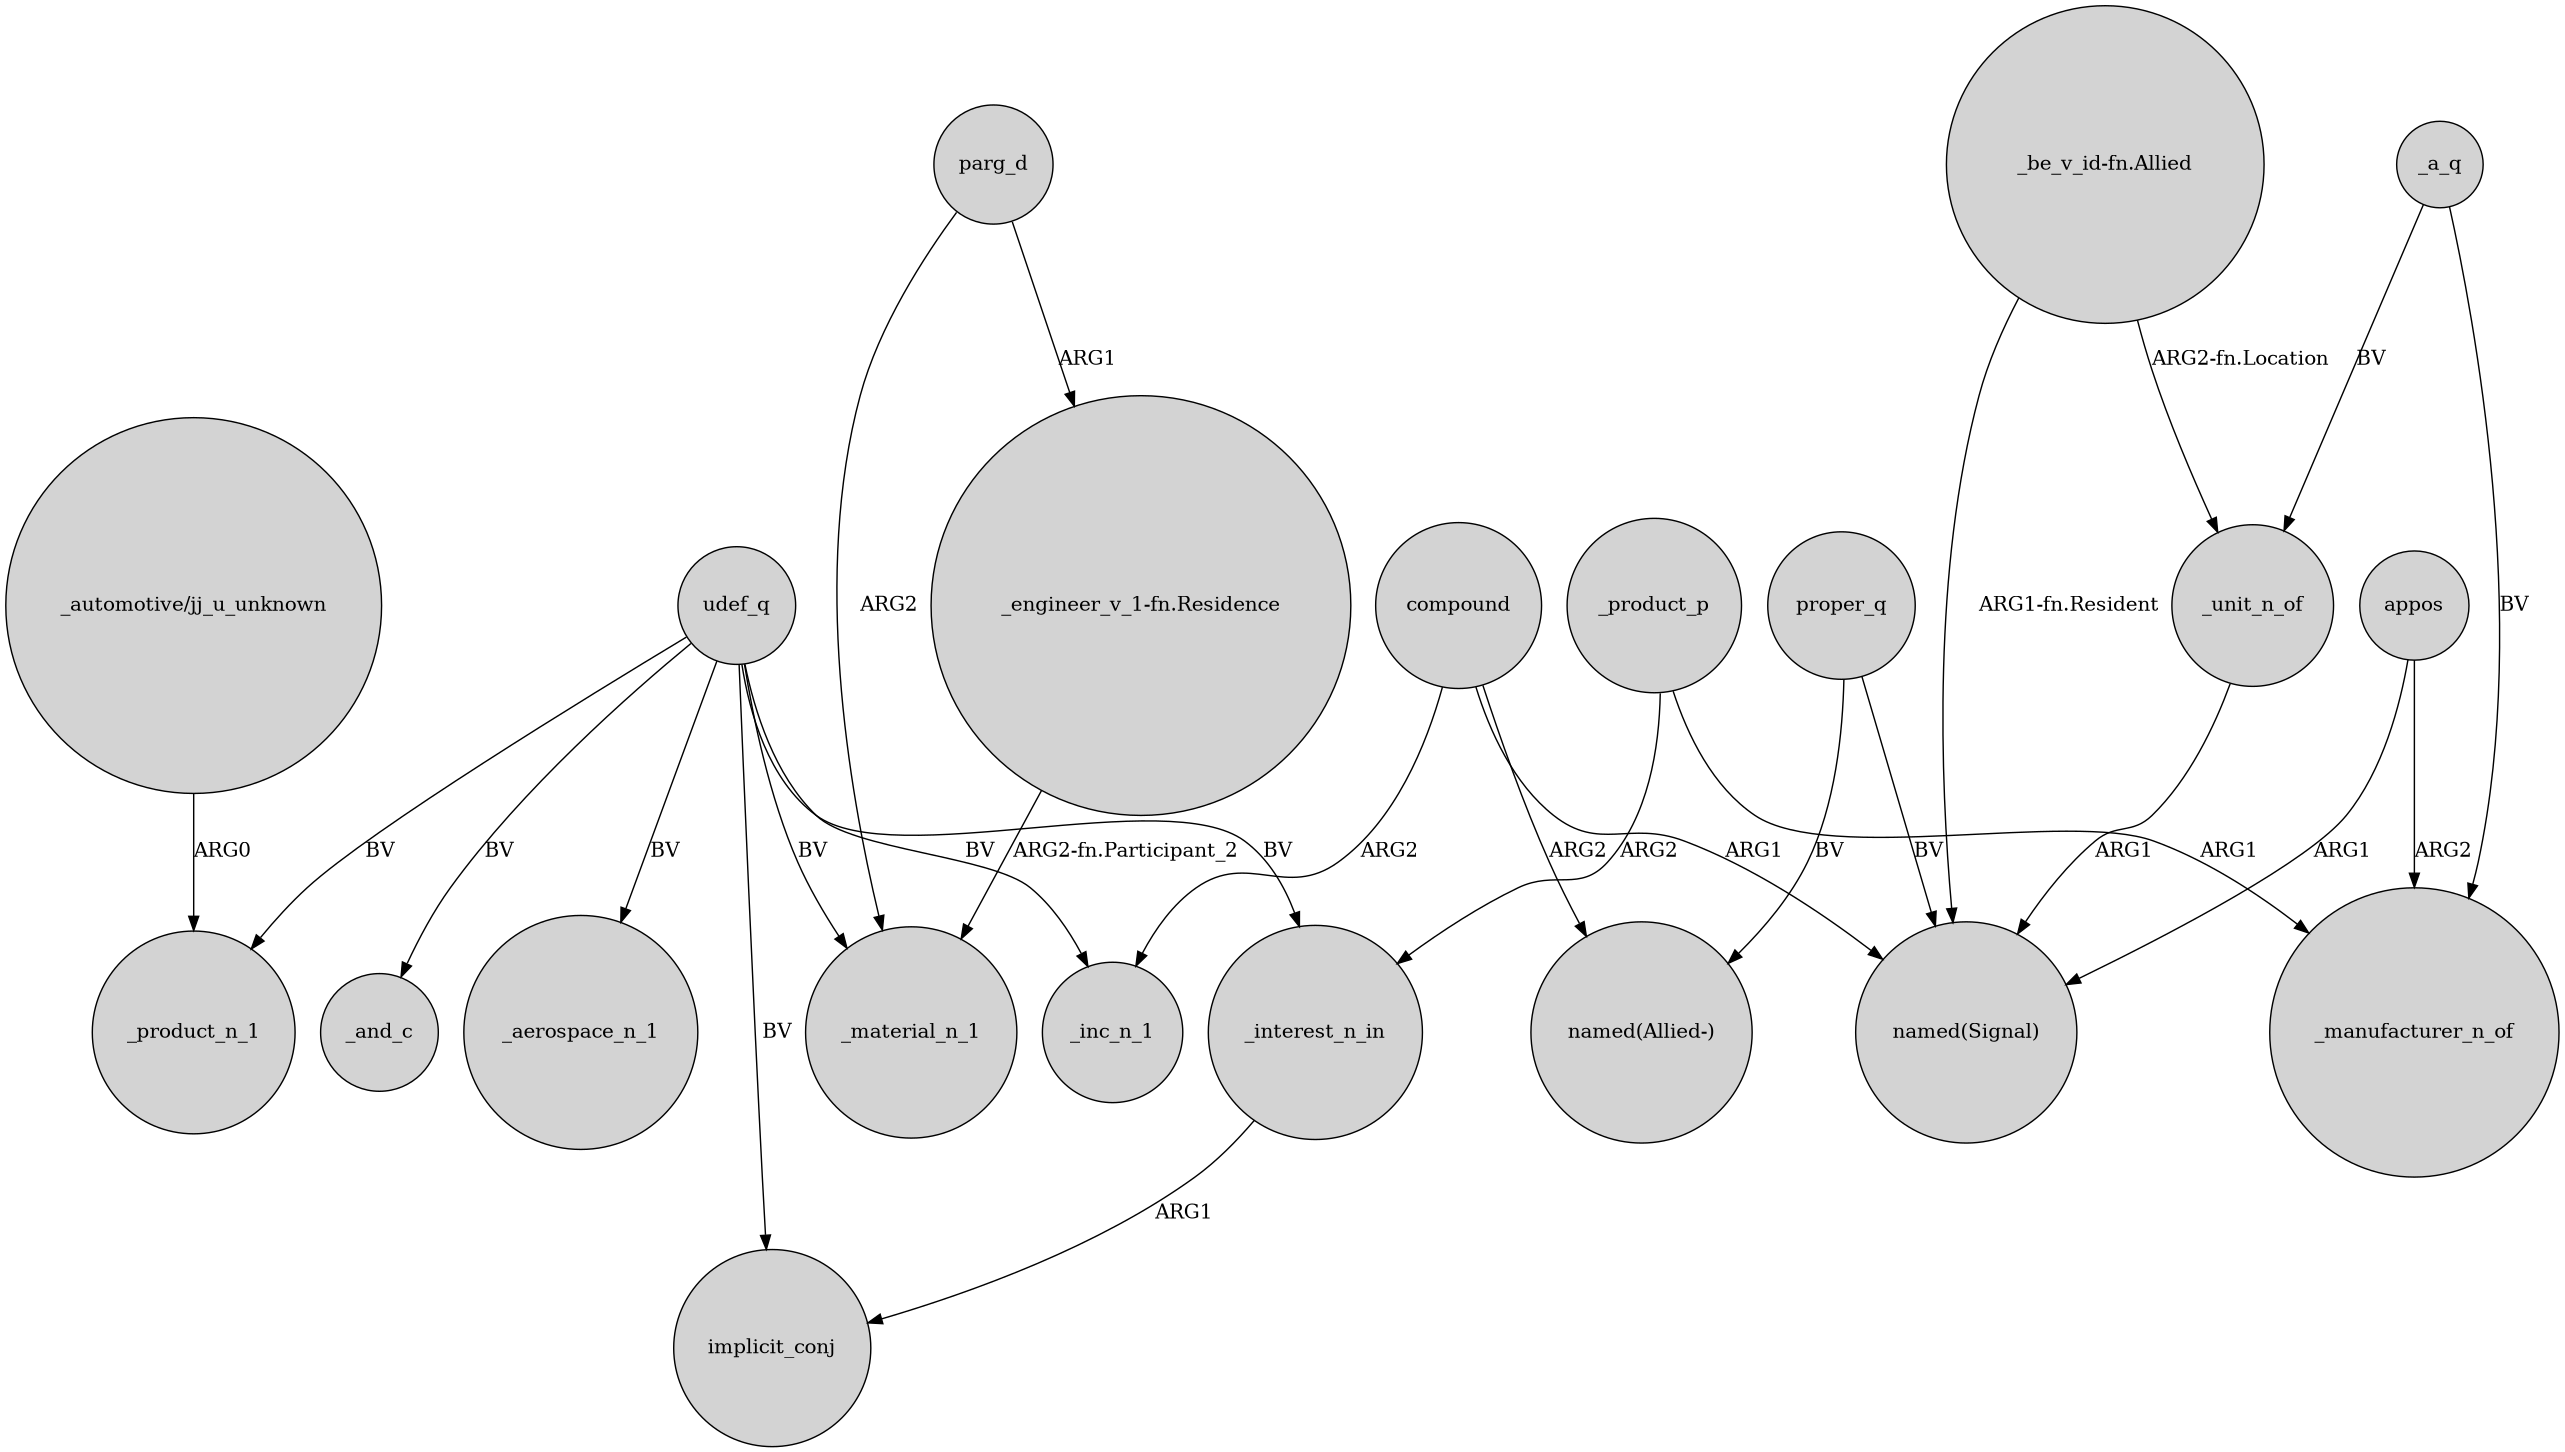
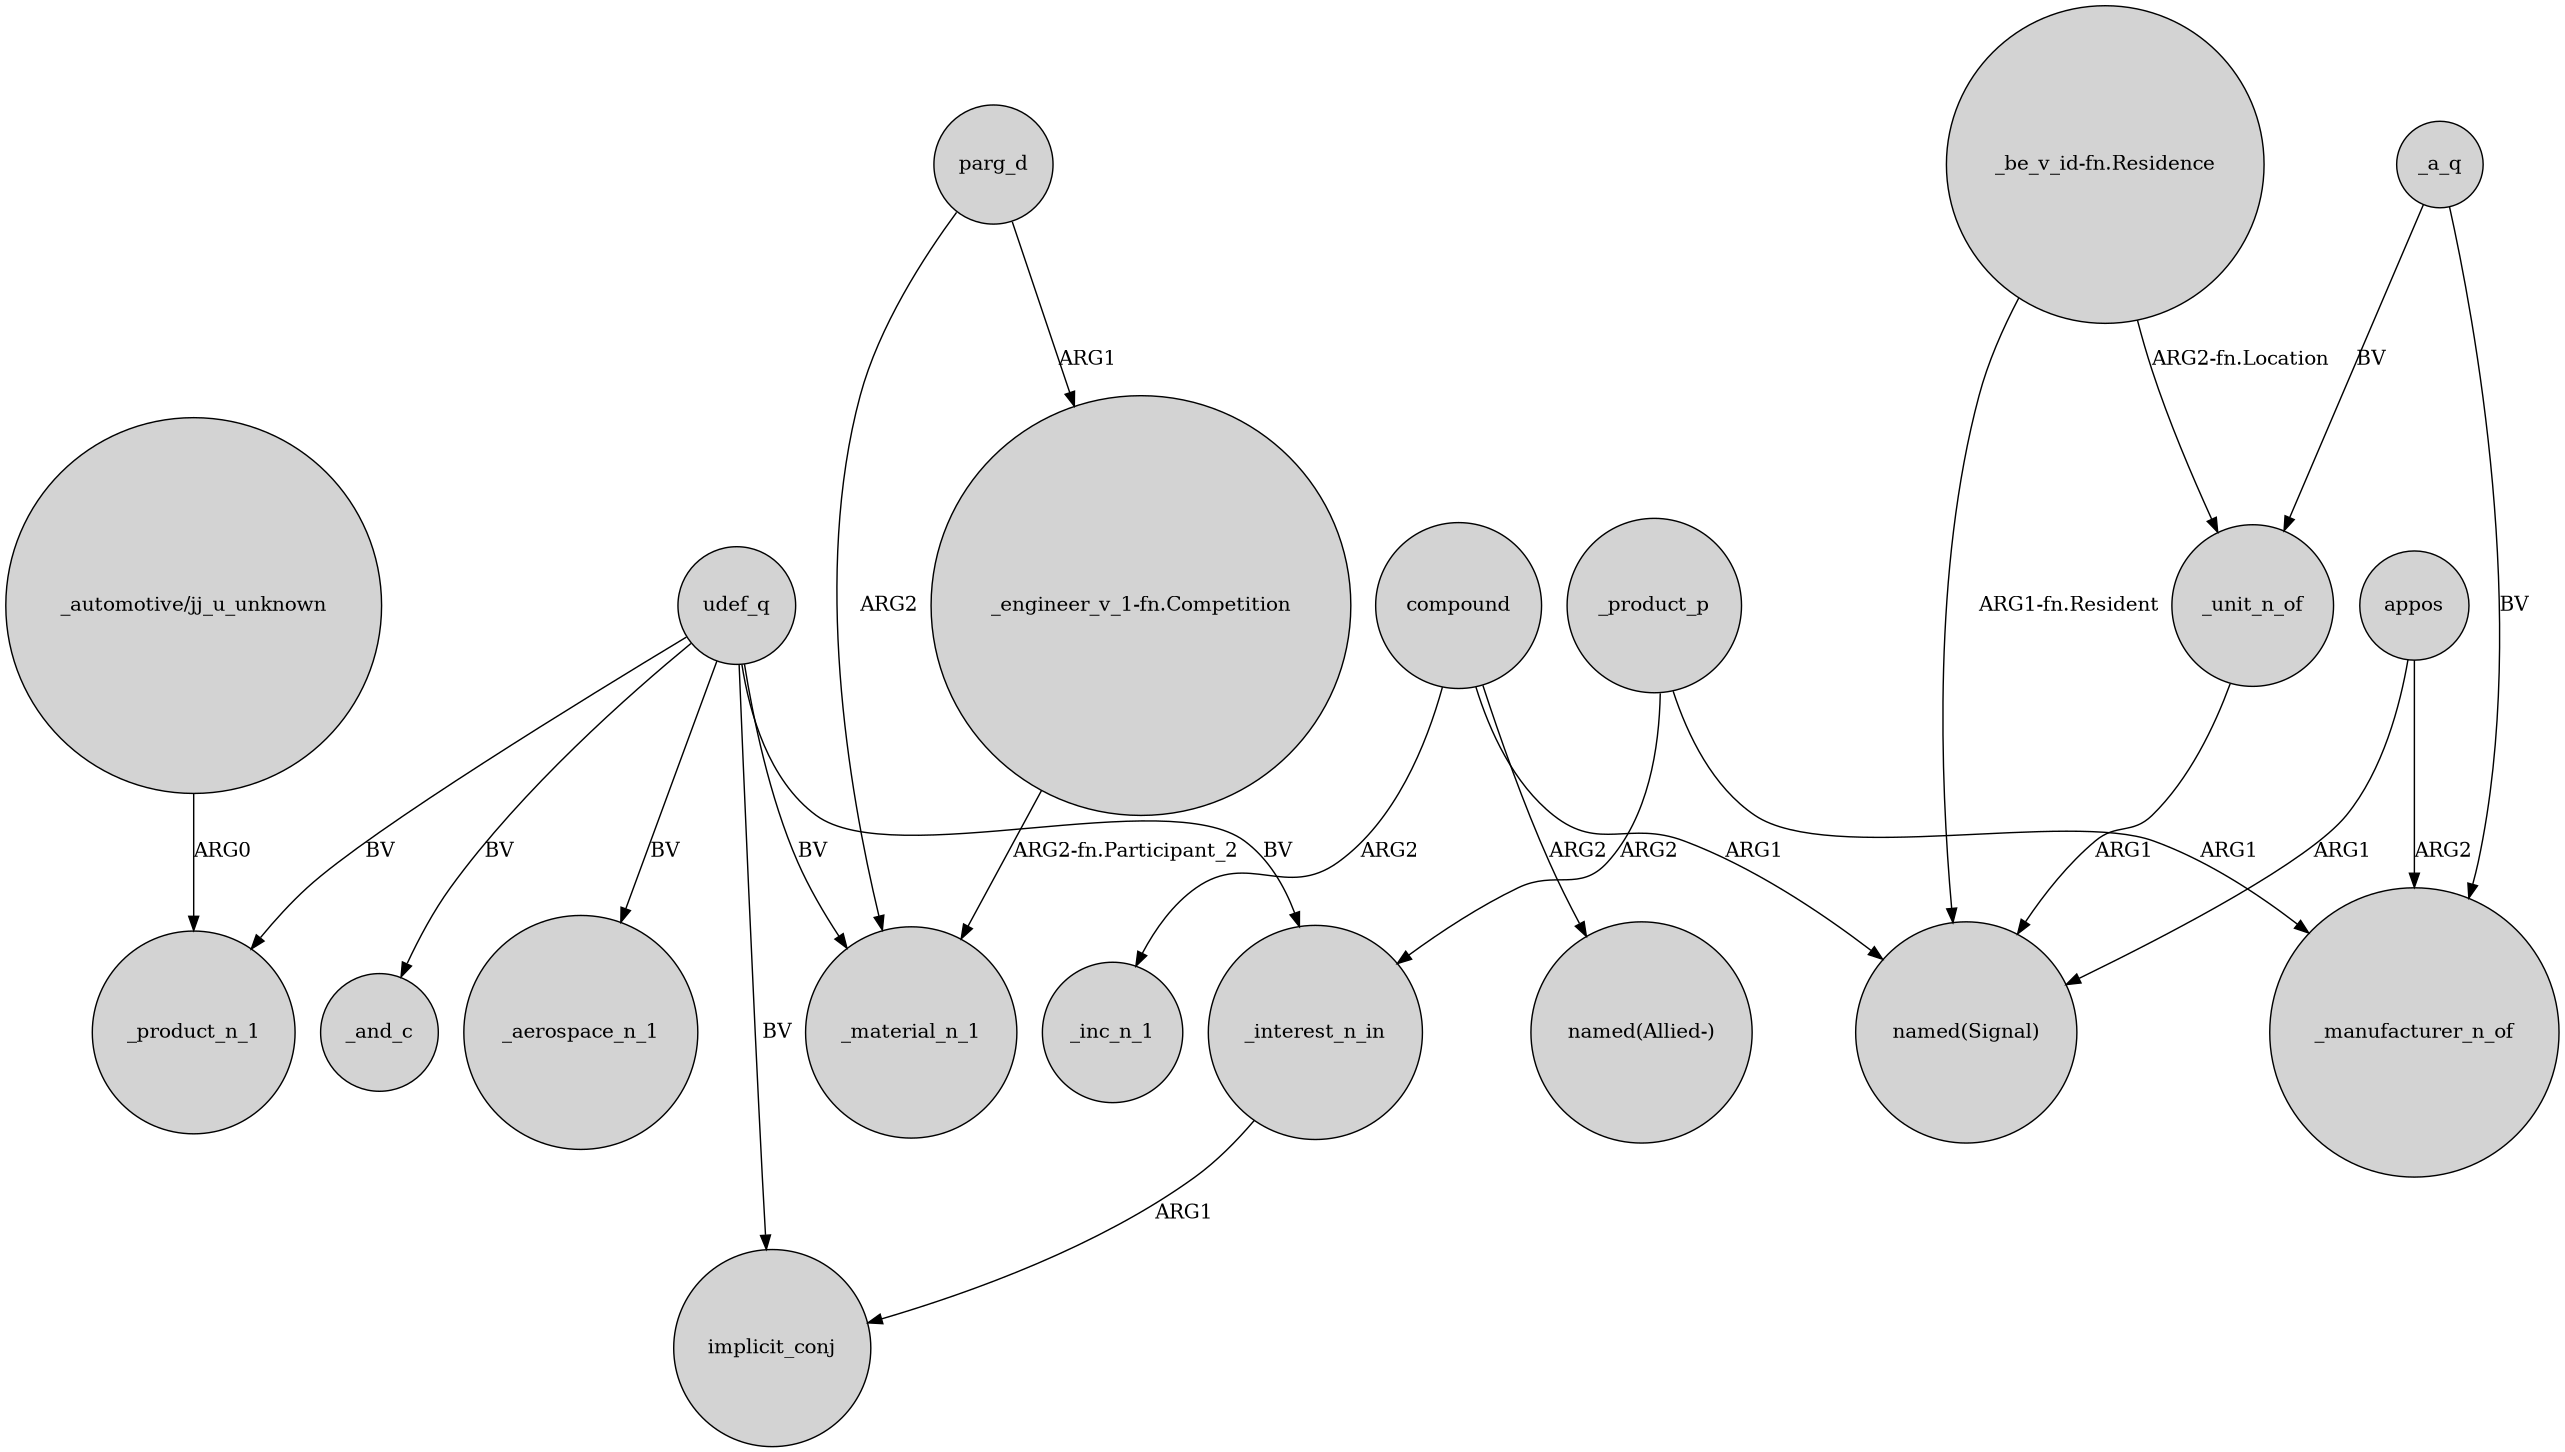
node "_be_v_id-fn.Allied": label "_be_v_id-fn.Allied" -> "_be_v_id-fn.Residence"
node "_engineer_v_1-fn.Residence": label "_engineer_v_1-fn.Residence" -> "_engineer_v_1-fn.Competition"
node "proper_q": removed
edge "udef_q" -> "_inc_n_1": removed, label "BV"
